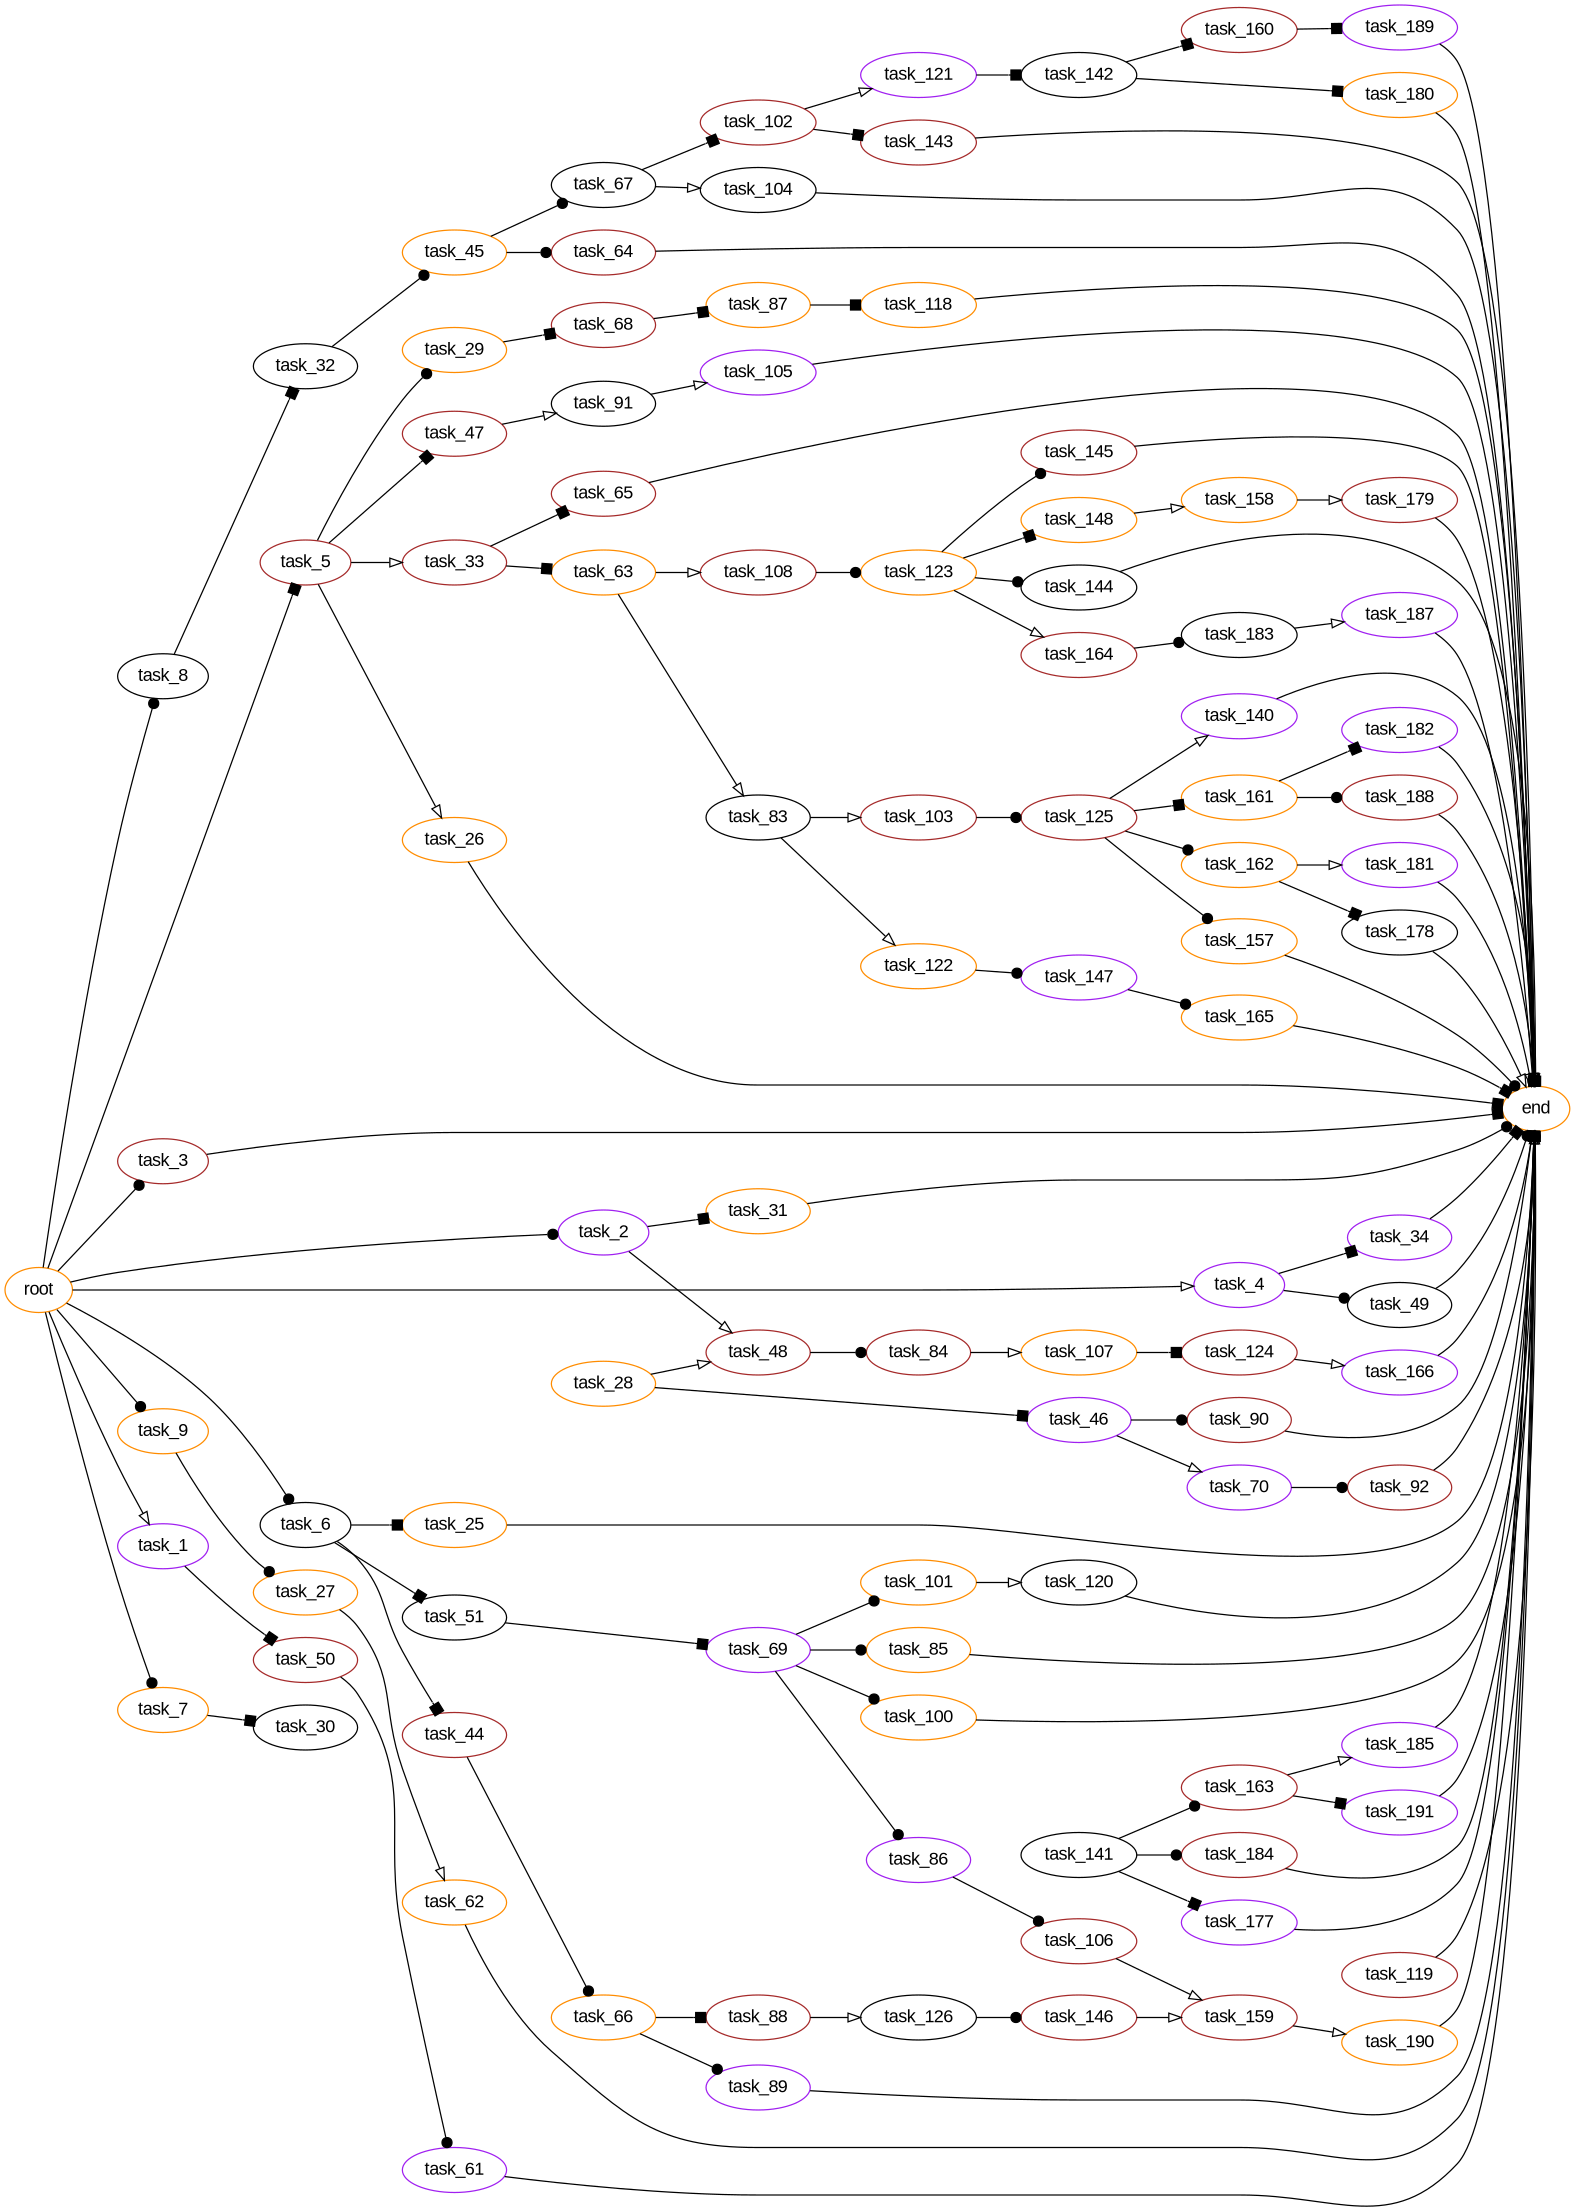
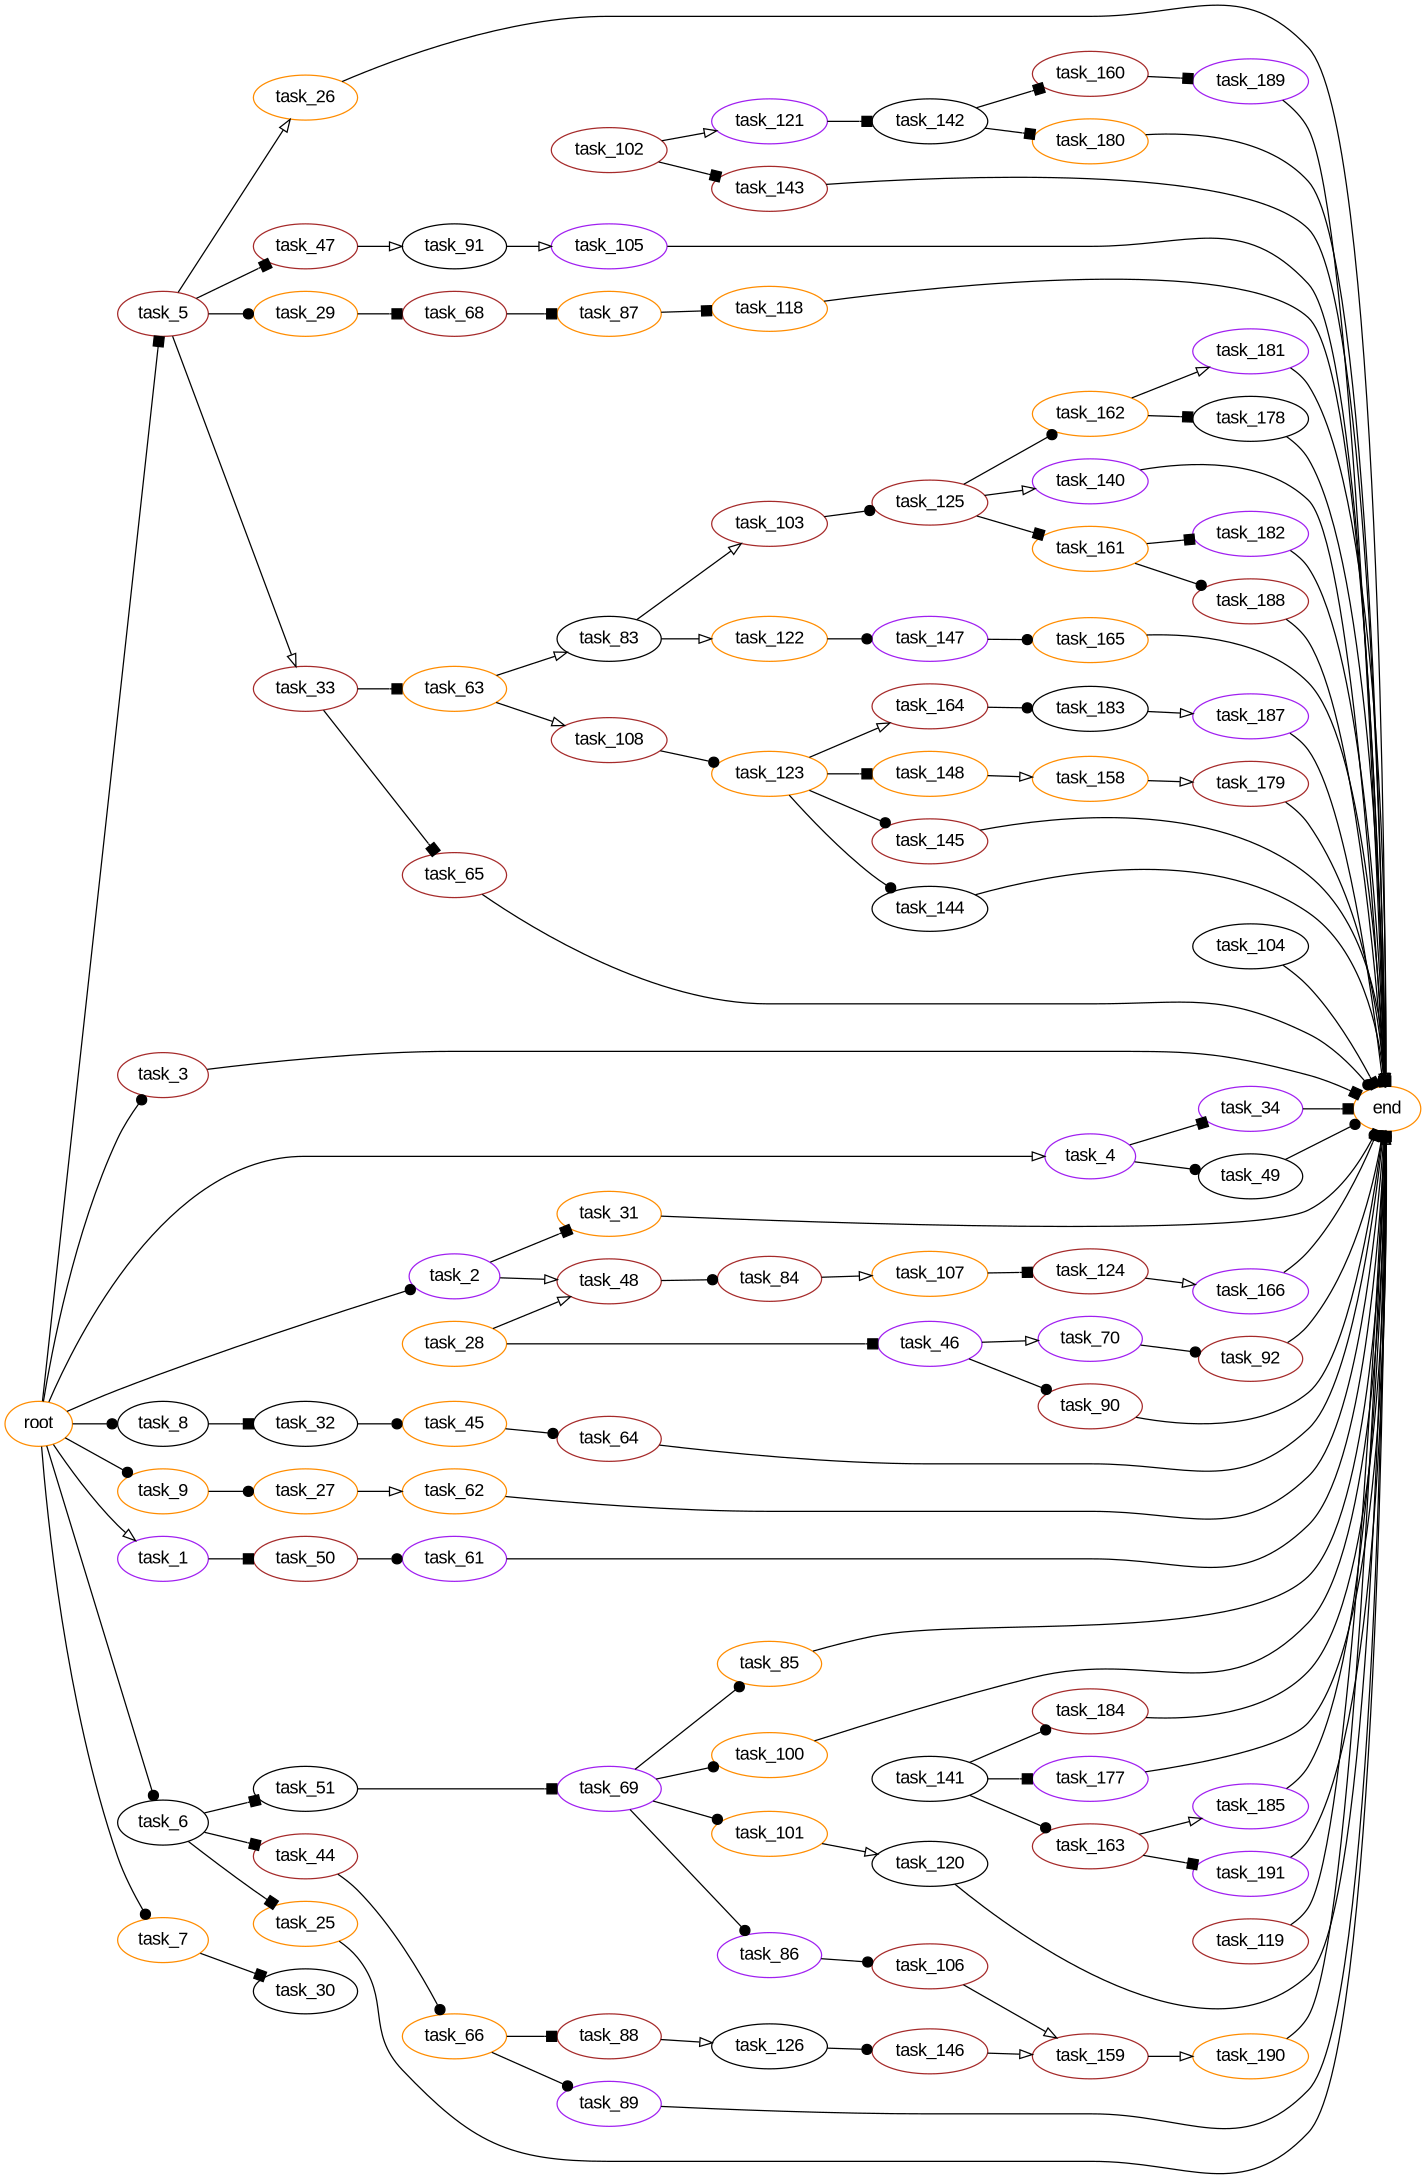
node "task_67": removed
node "task_157": removed
